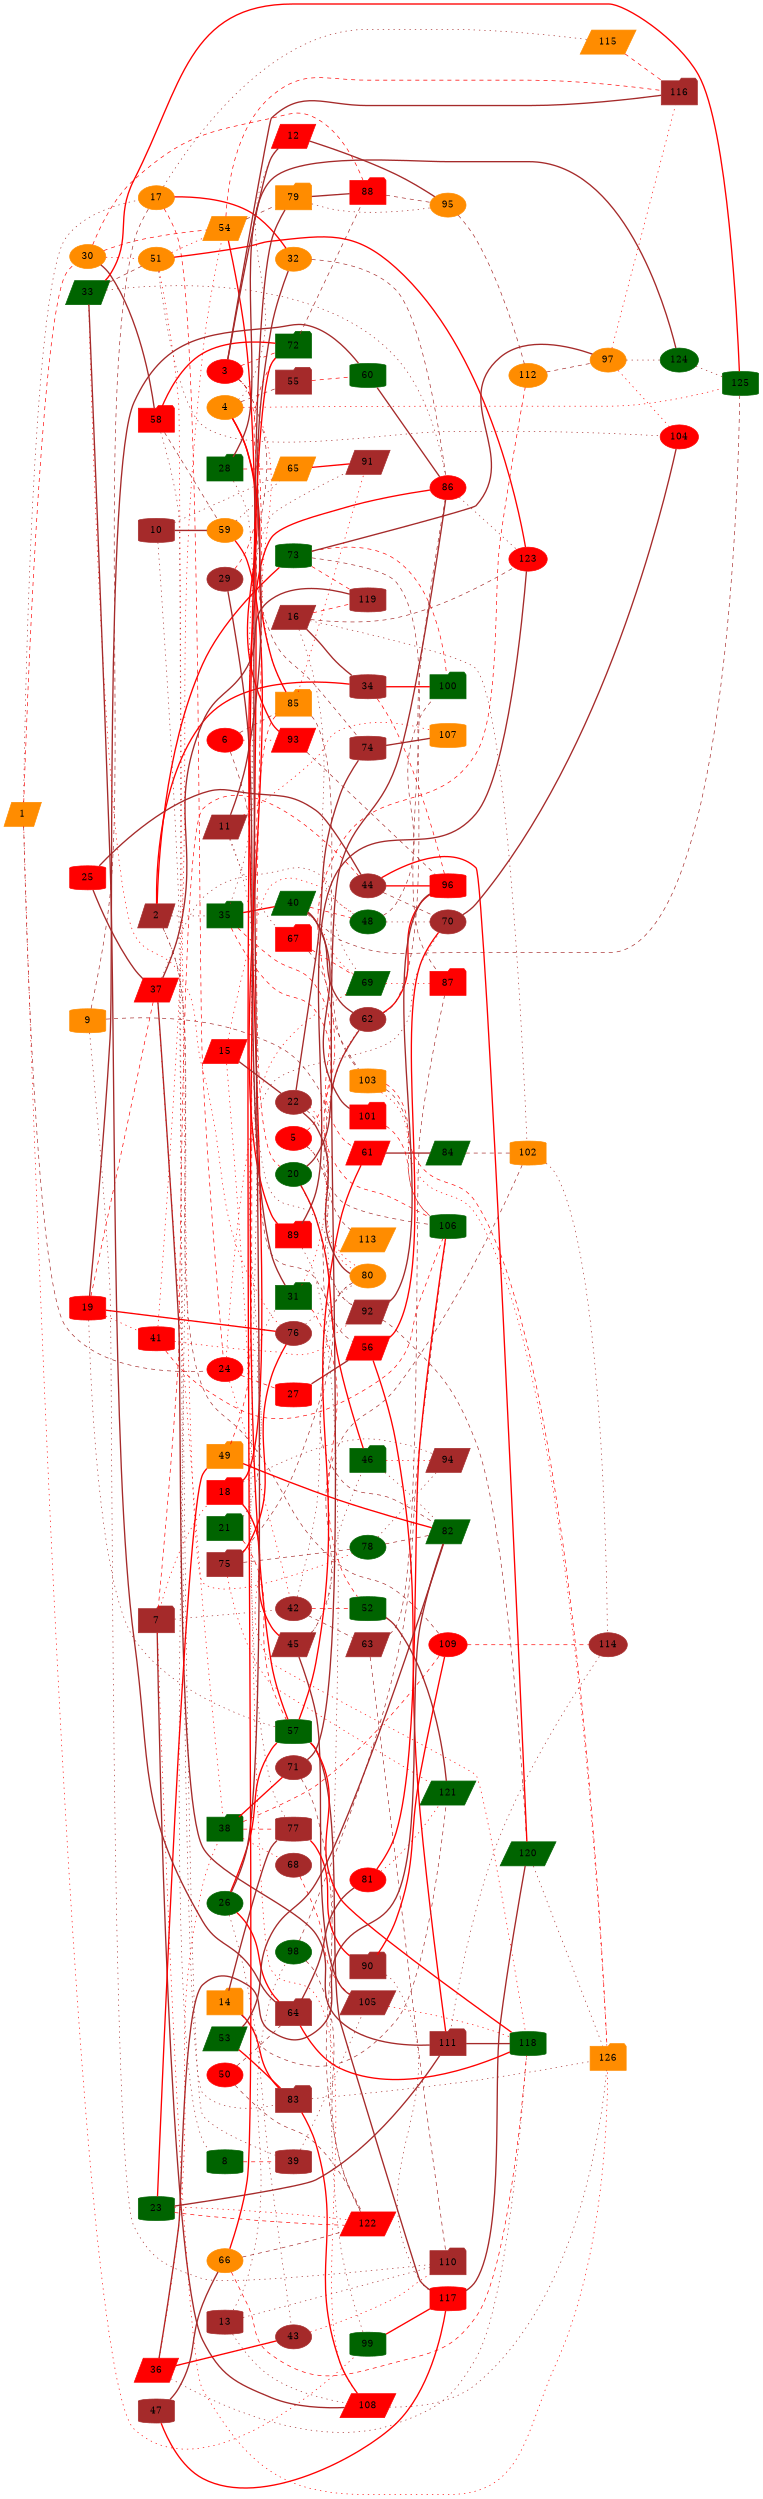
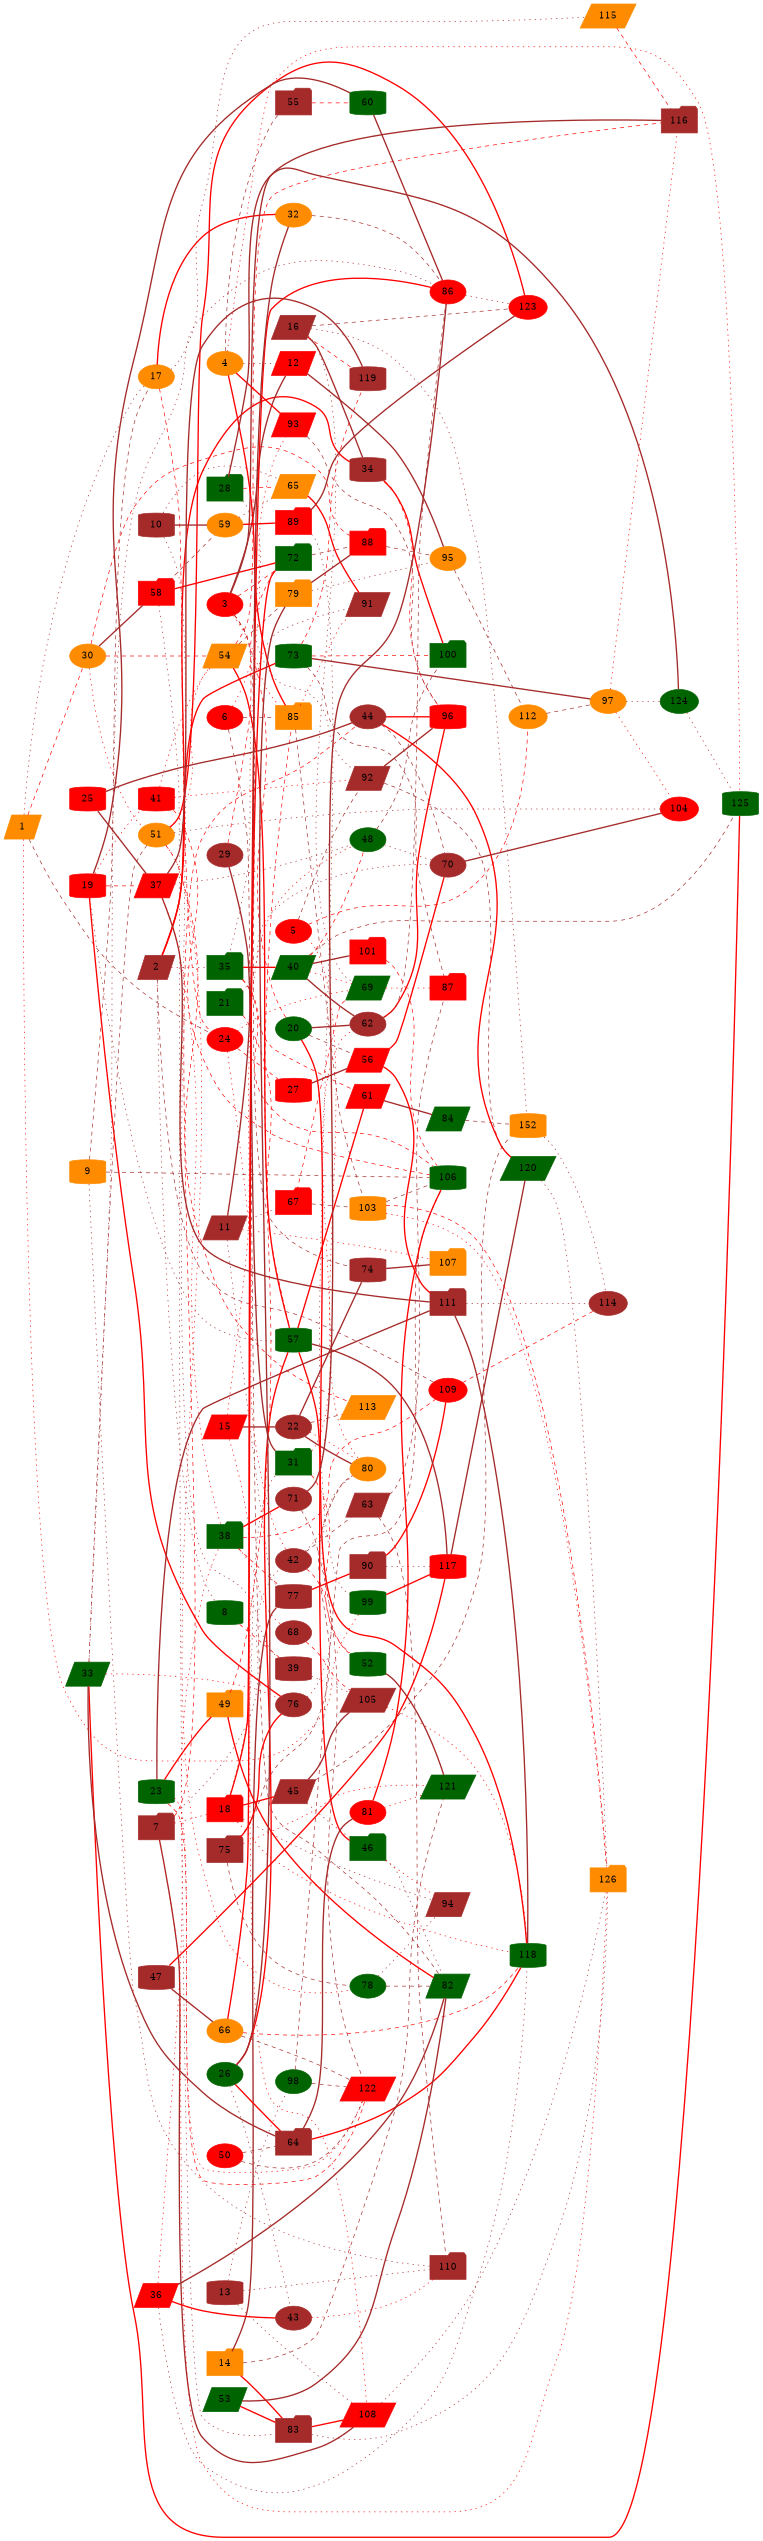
node "107": shape cylinder -> folder
edge "51" -- "113": added
node "102": label "102" -> "152"
